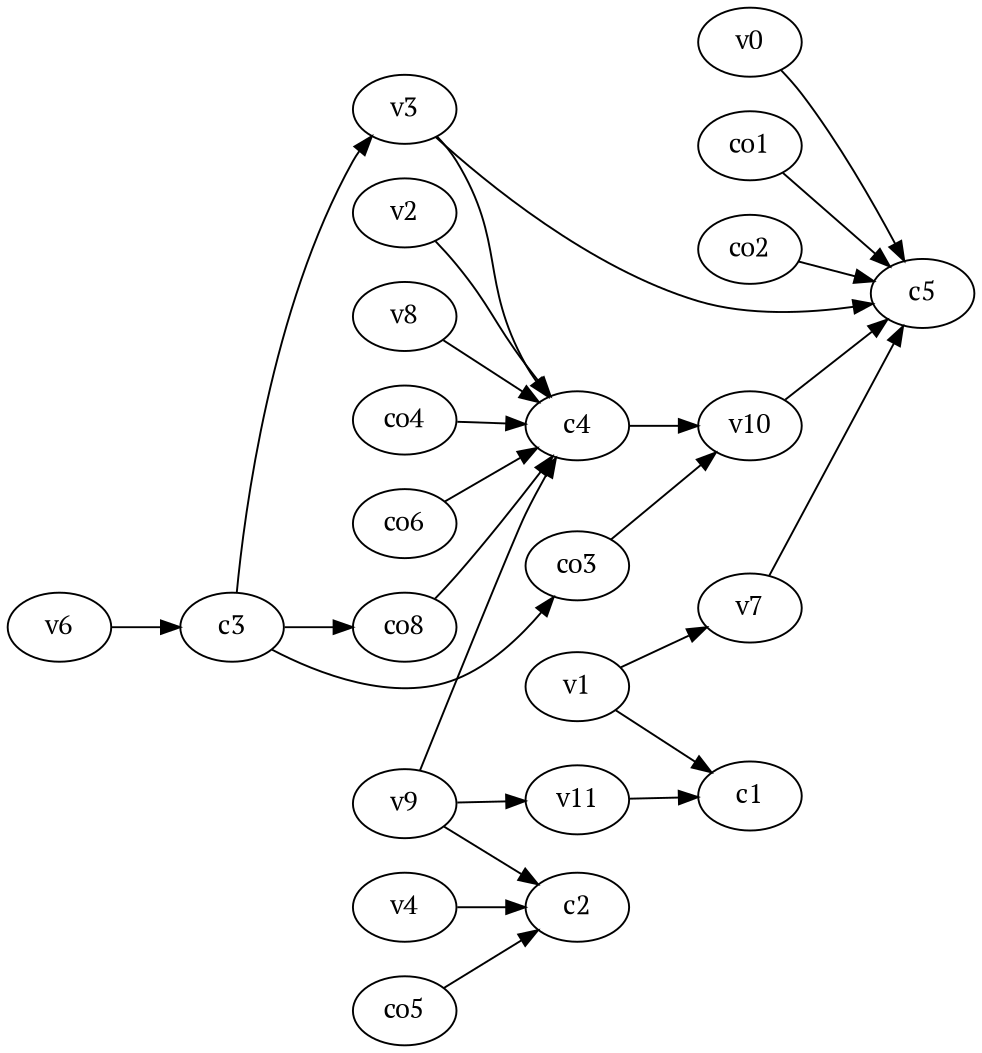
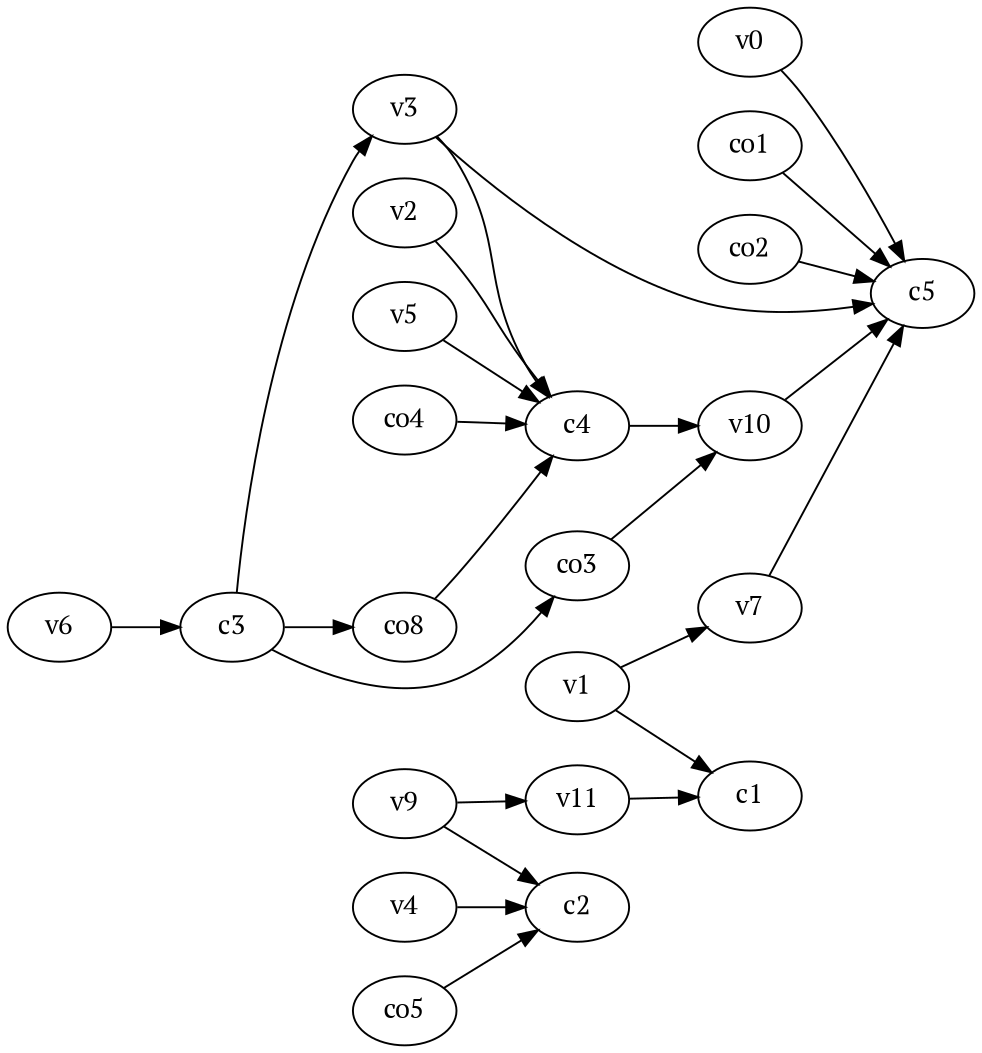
node "v8": label "v8" -> "v5"
node "co6": removed
edge "v9" -> "c4": removed
